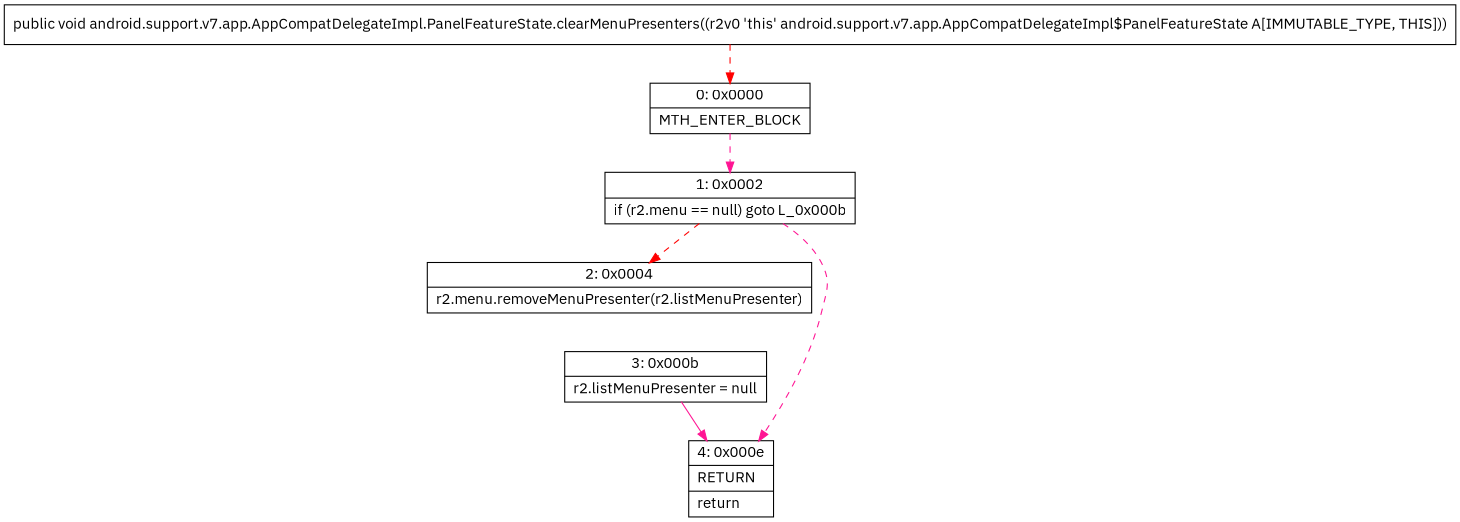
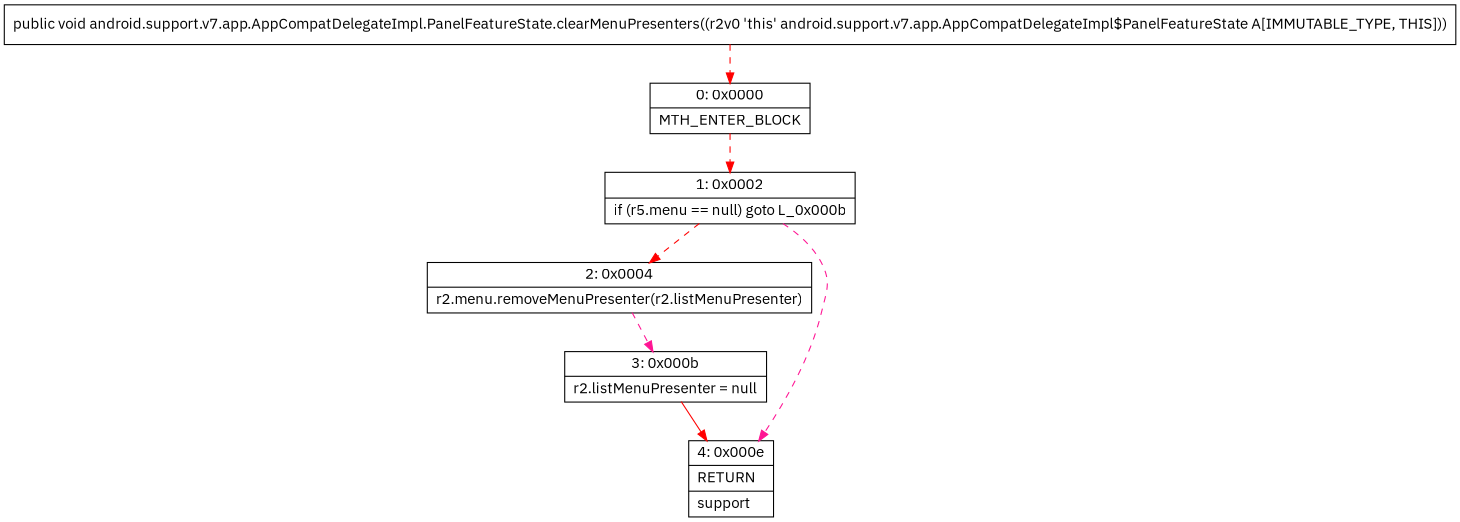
edge "0: 0x0000" -> "1: 0x0002": color deeppink -> red
node "1: 0x0002": text "if (r2.menu == null) goto L_0x000b" -> "if (r5.menu == null) goto L_0x000b"
edge "2: 0x0004" -> "3: 0x000b": added
edge "3: 0x000b" -> "4: 0x000e": color deeppink -> red
node "4: 0x000e": text "return" -> "support"
